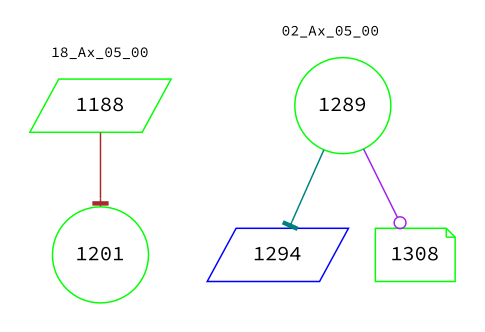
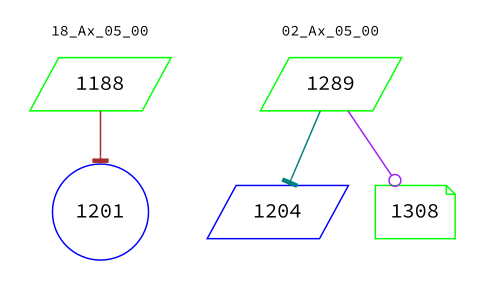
node "1289": shape circle -> parallelogram
node "1201": color green -> blue
node "1294": label "1294" -> "1204"
